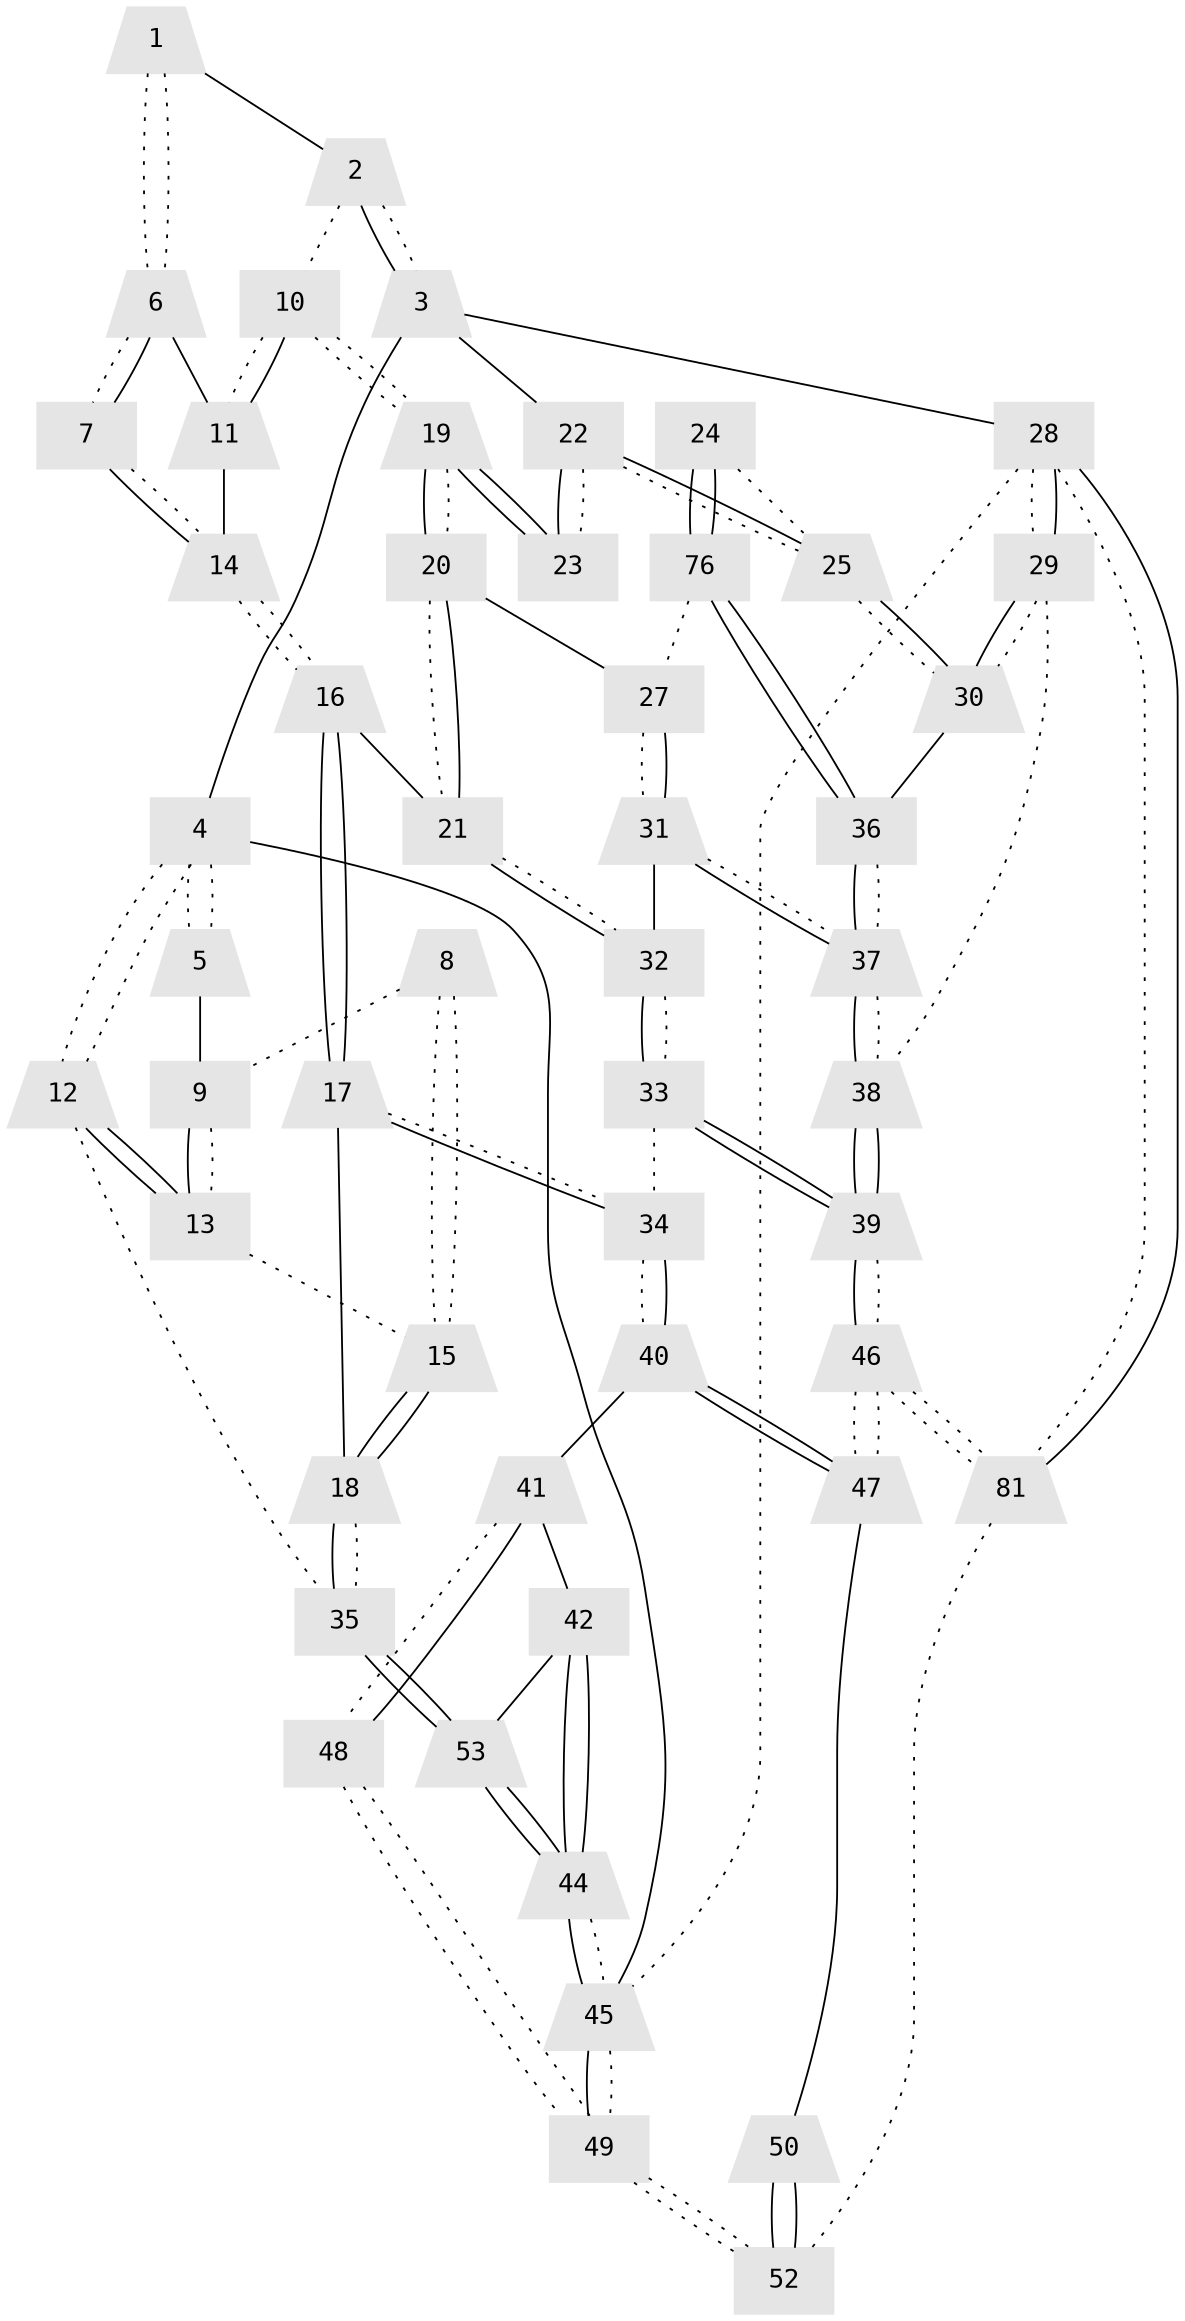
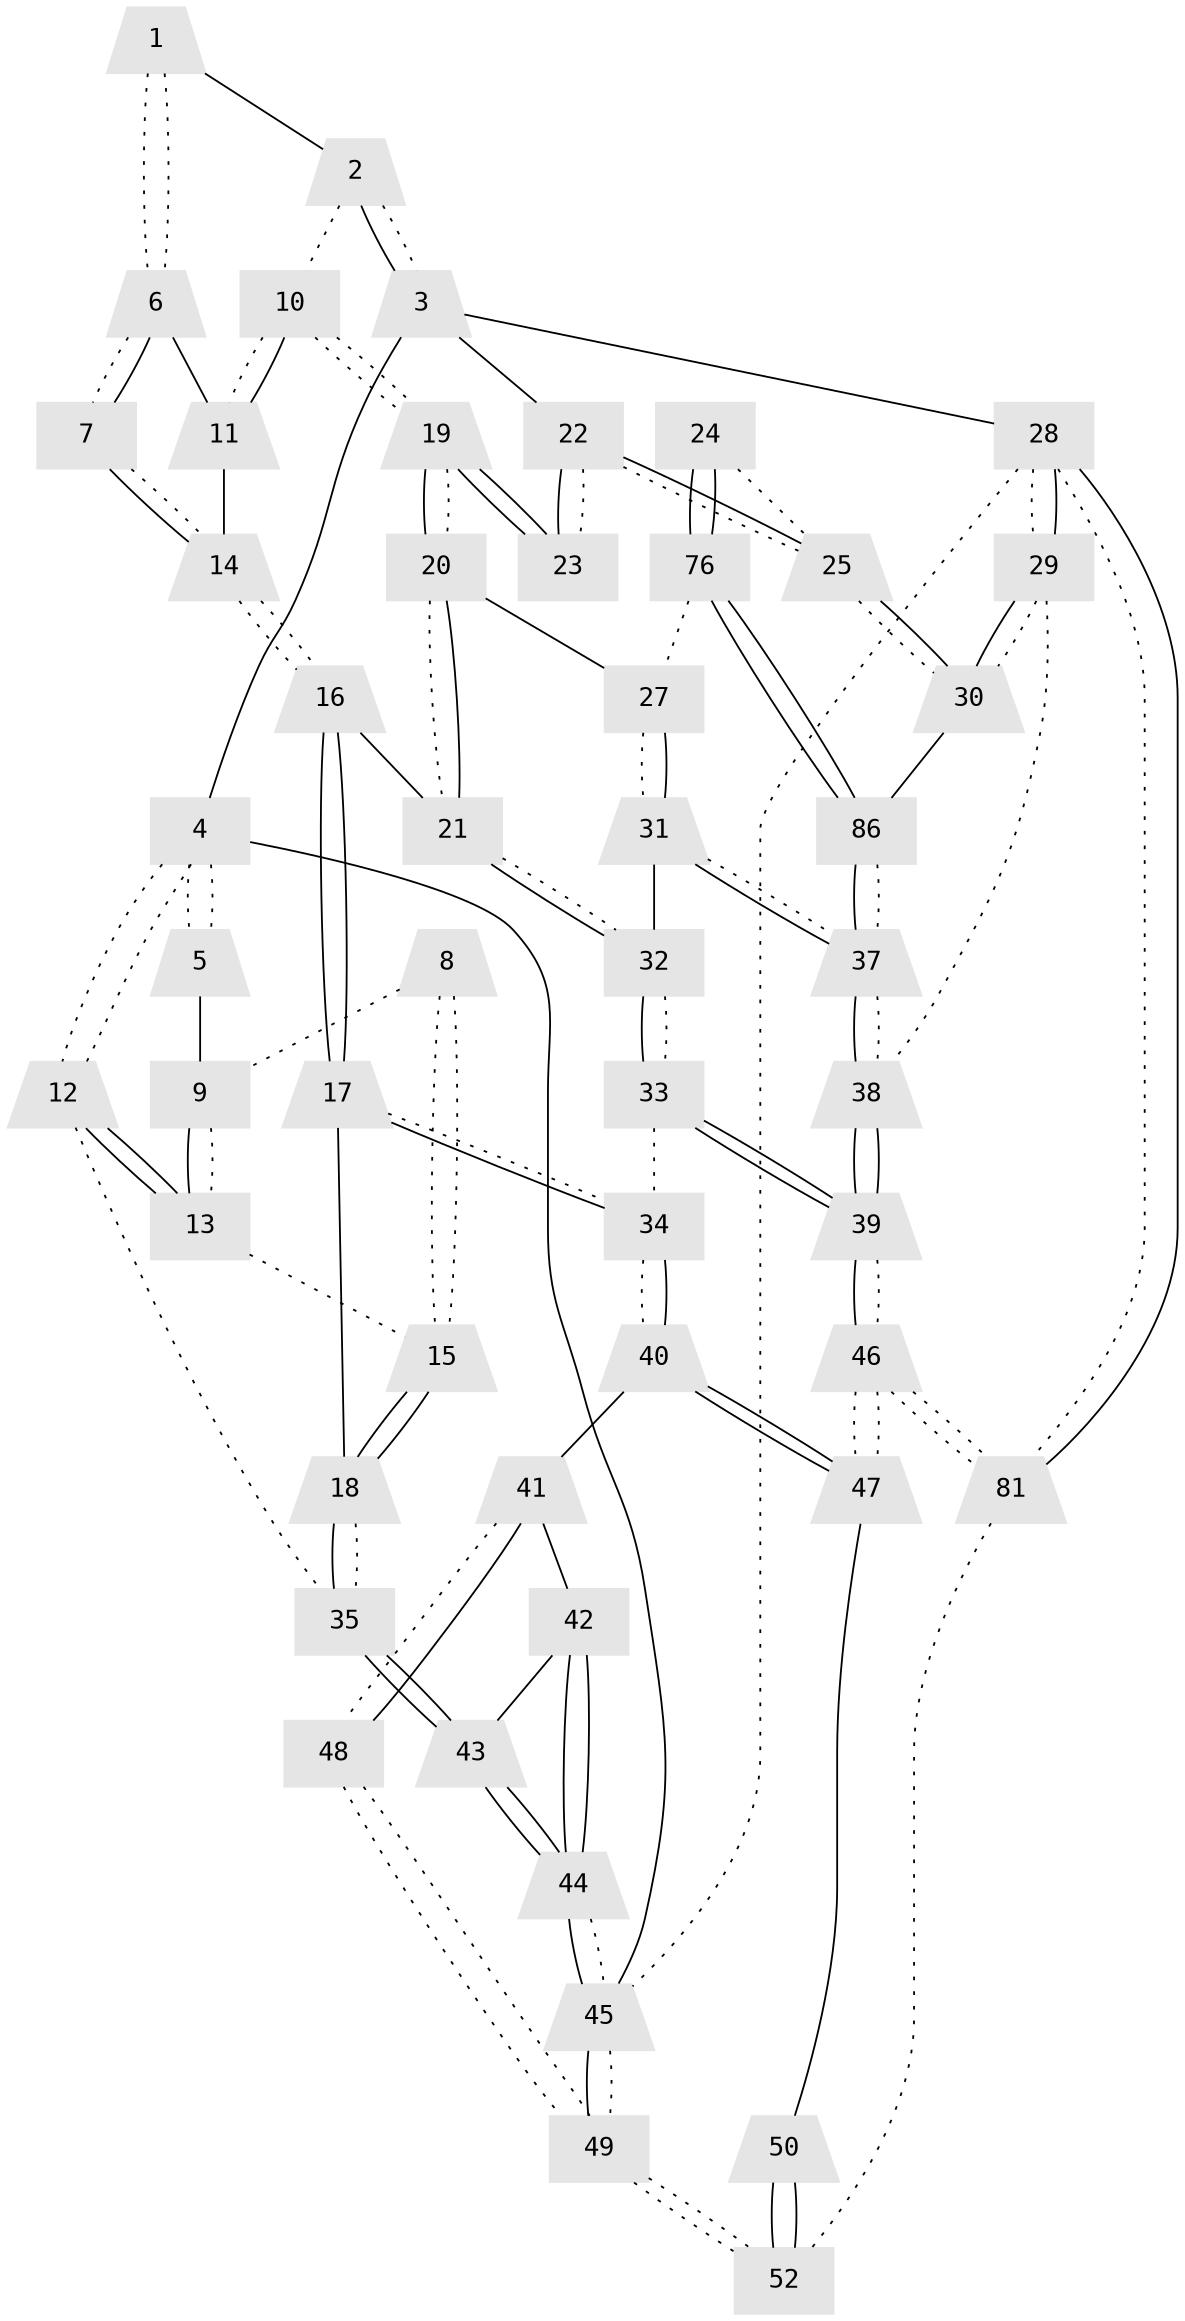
node "36": label "36" -> "86"
node "53": label "53" -> "43"
